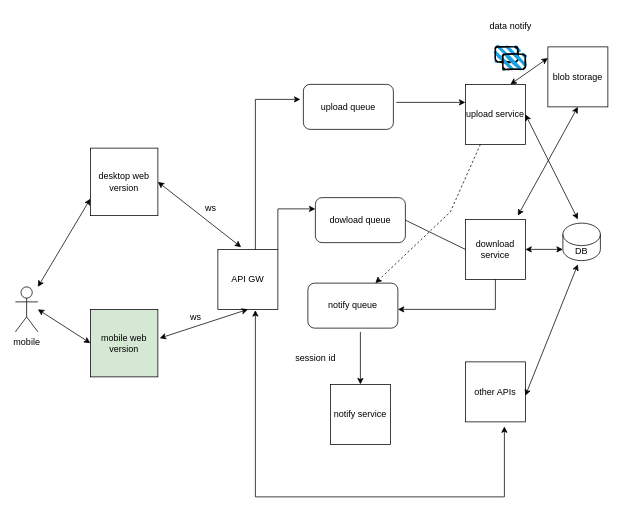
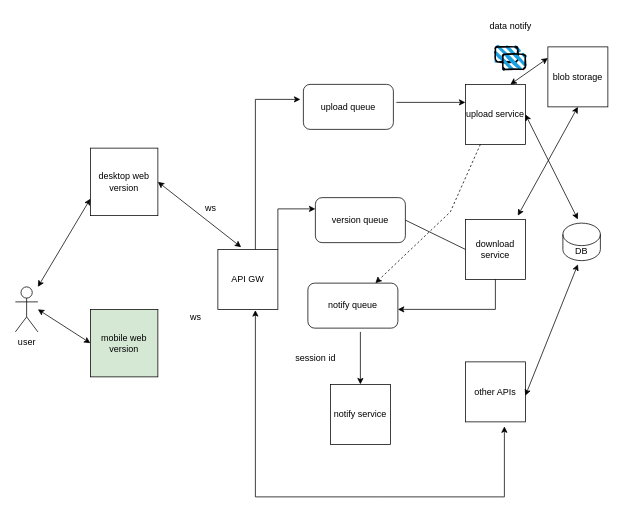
node "dowload queue": label "dowload queue" -> "version queue"
edge "DB" -- "download service": removed
edge "API GW" -- "mobile web version": removed
node "mobile": label "mobile" -> "user"
